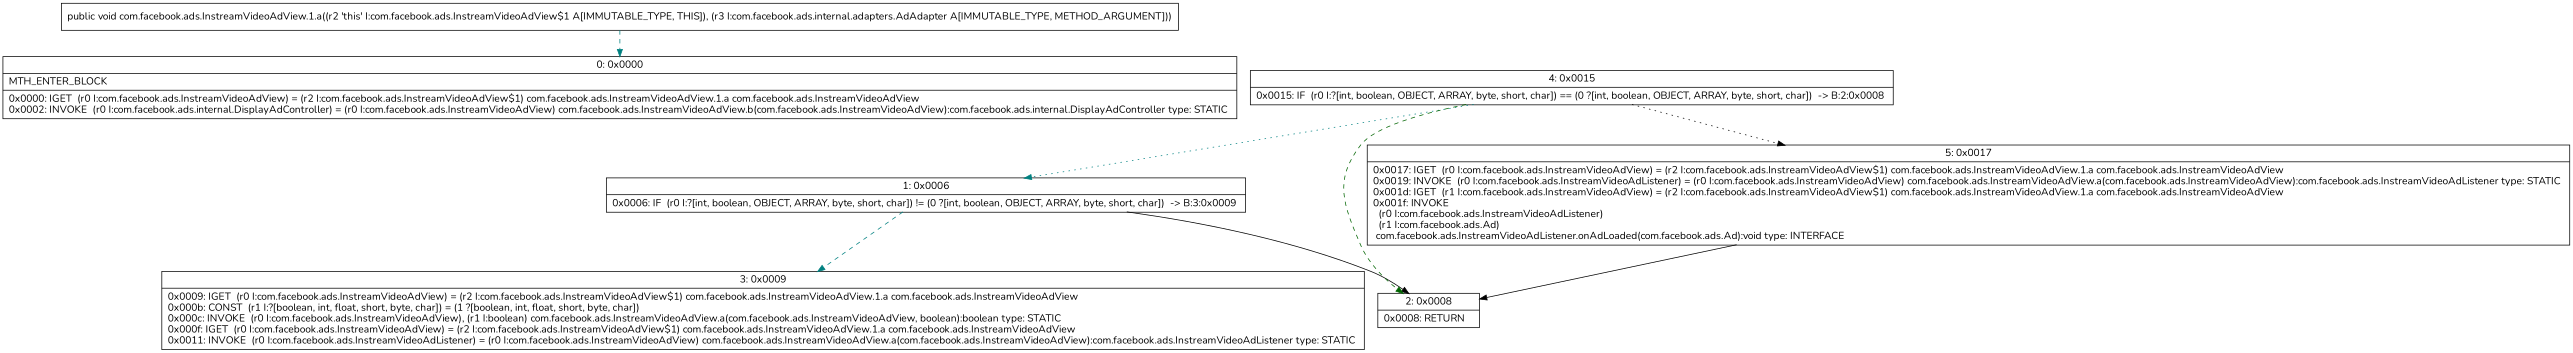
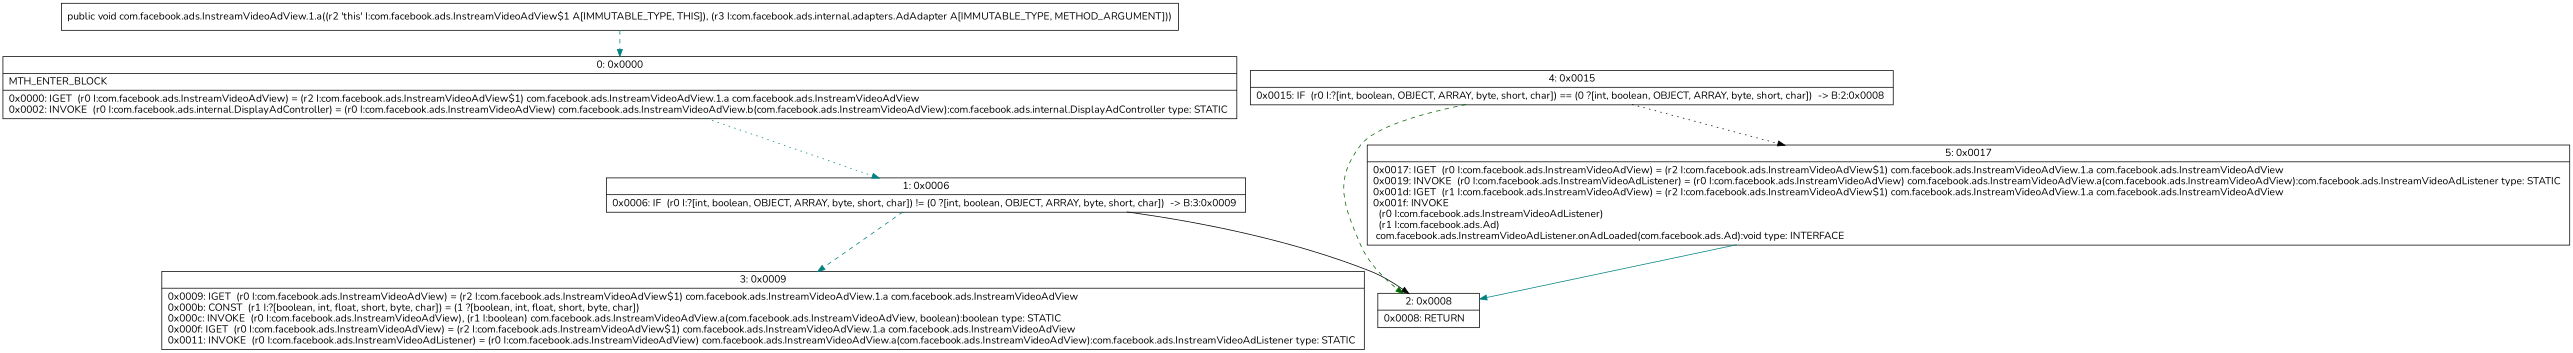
edge "4: 0x0015" -> "1: 0x0006": now "0: 0x0000" -> "1: 0x0006"
edge "5: 0x0017" -> "2: 0x0008": color black -> teal
